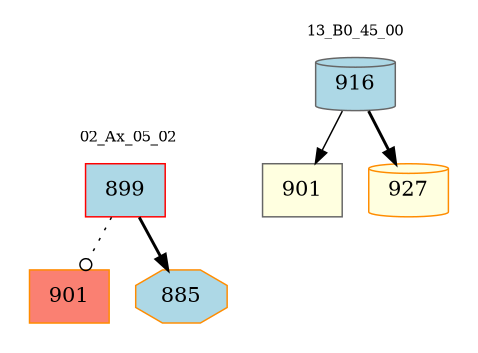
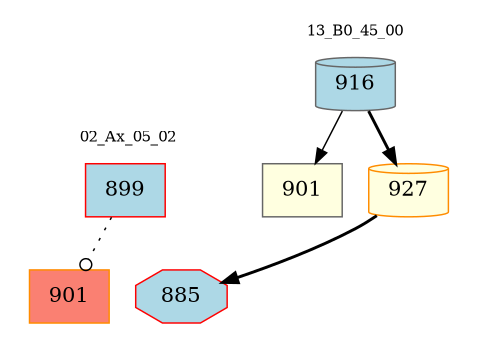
edge "899" -> "885": now "927" -> "885"
node "885": color darkorange -> red
